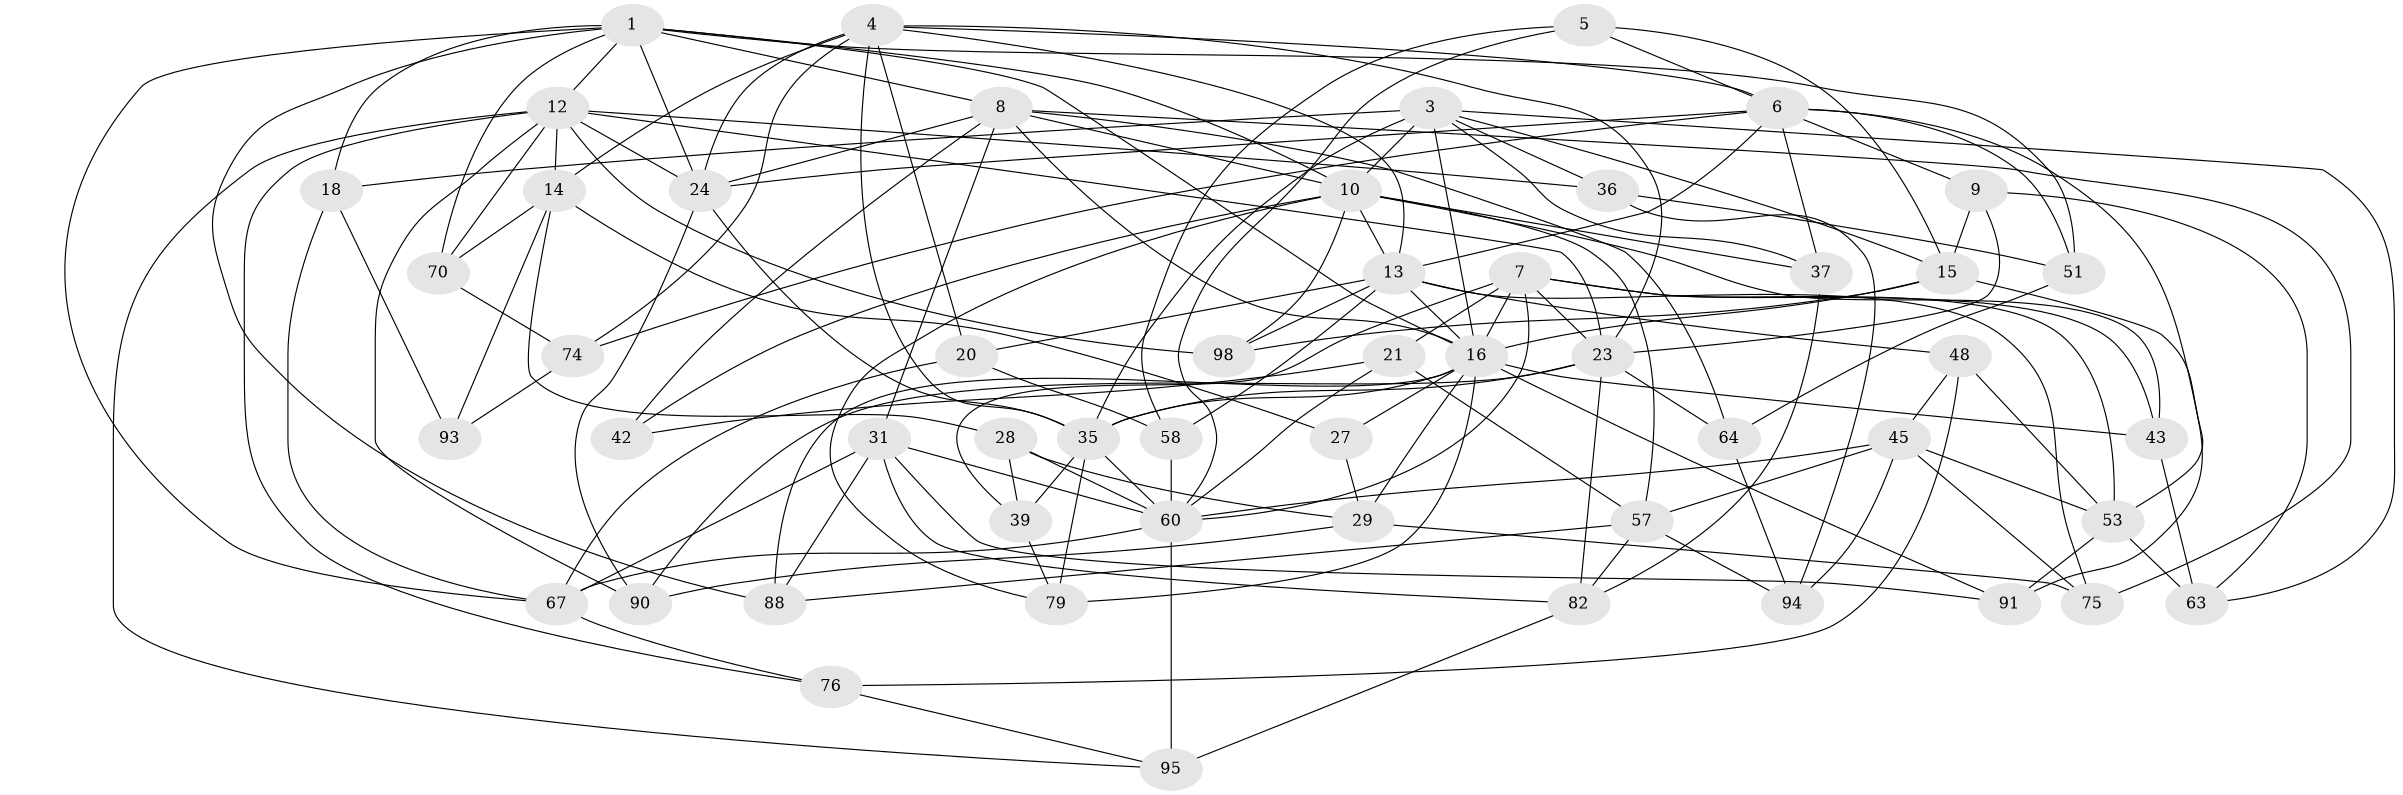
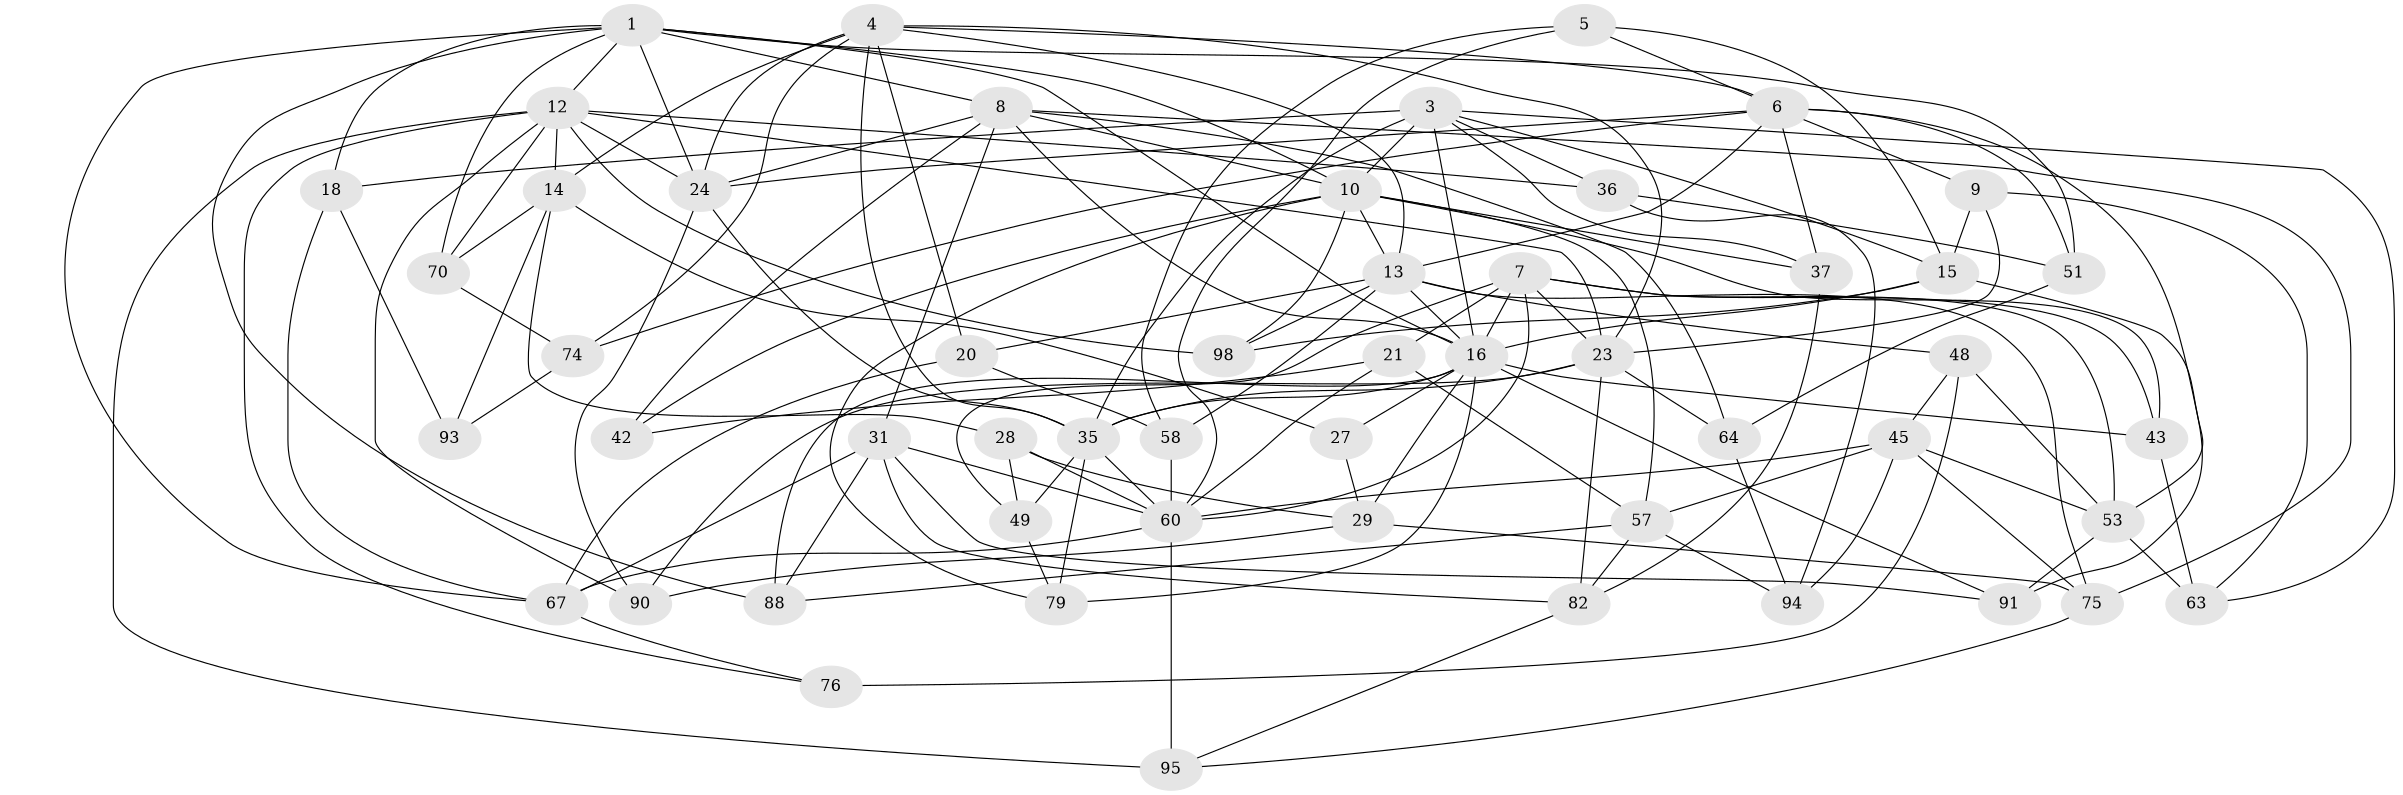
node "39": label "39" -> "49"
edge "76" -- "95": now "75" -- "95"
